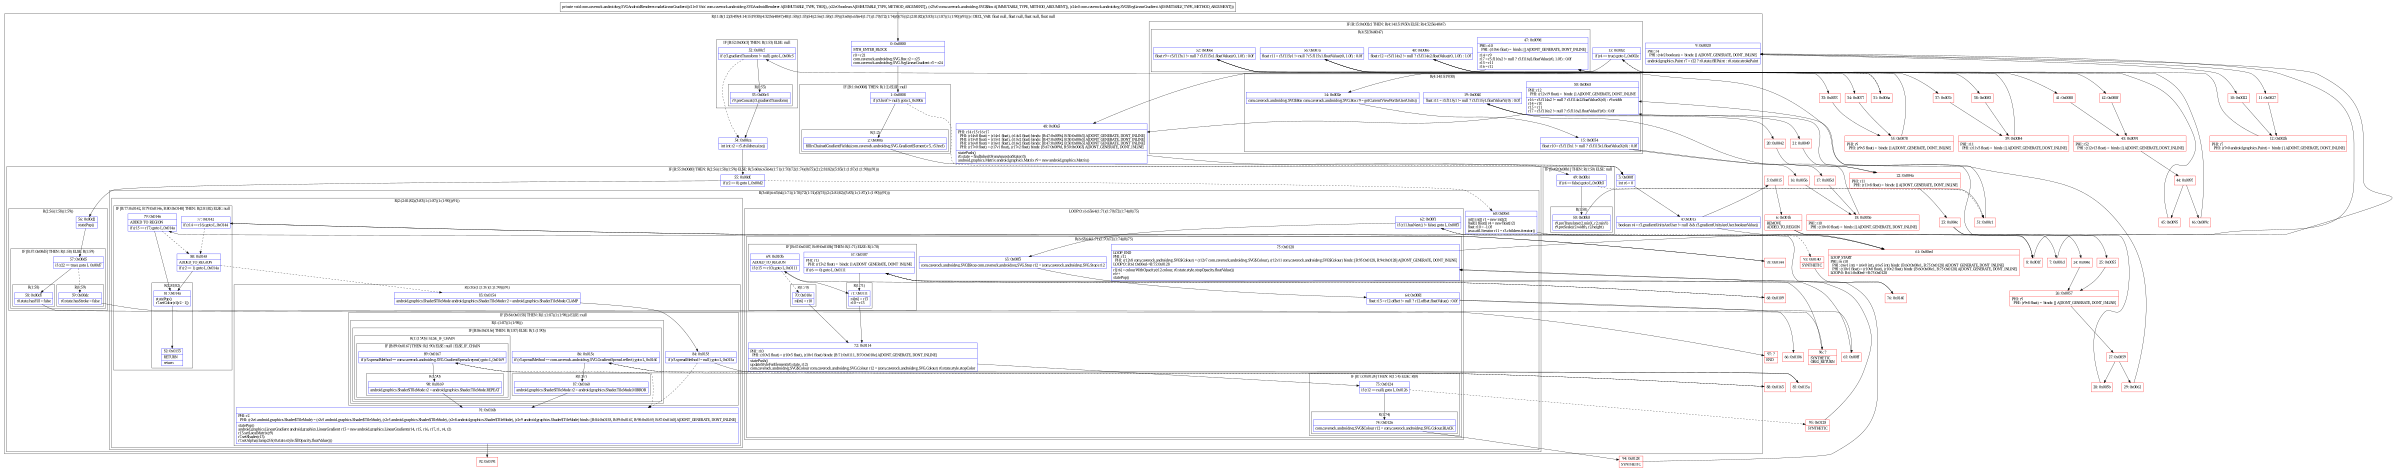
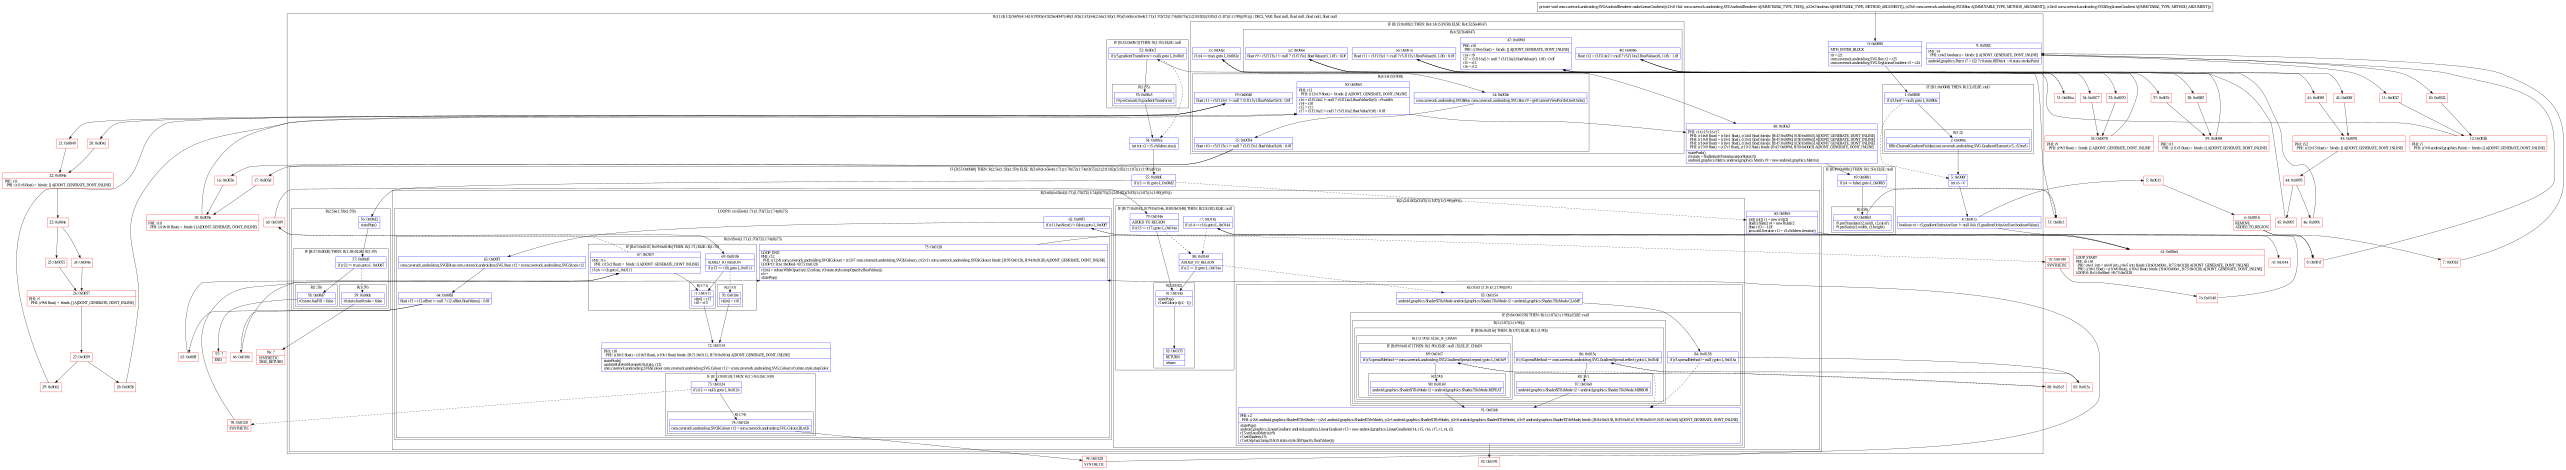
edge "78: 0x0144" -> "79: 0x0146": now "68: 0x0109" -> "79: 0x0146"
edge "96: ?" -> "67: 0x0107": now "66: 0x0106" -> "67: 0x0107"
